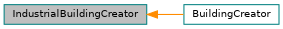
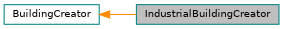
edge "BuildingCreator" -> "IndustrialBuildingCreator": reversed
